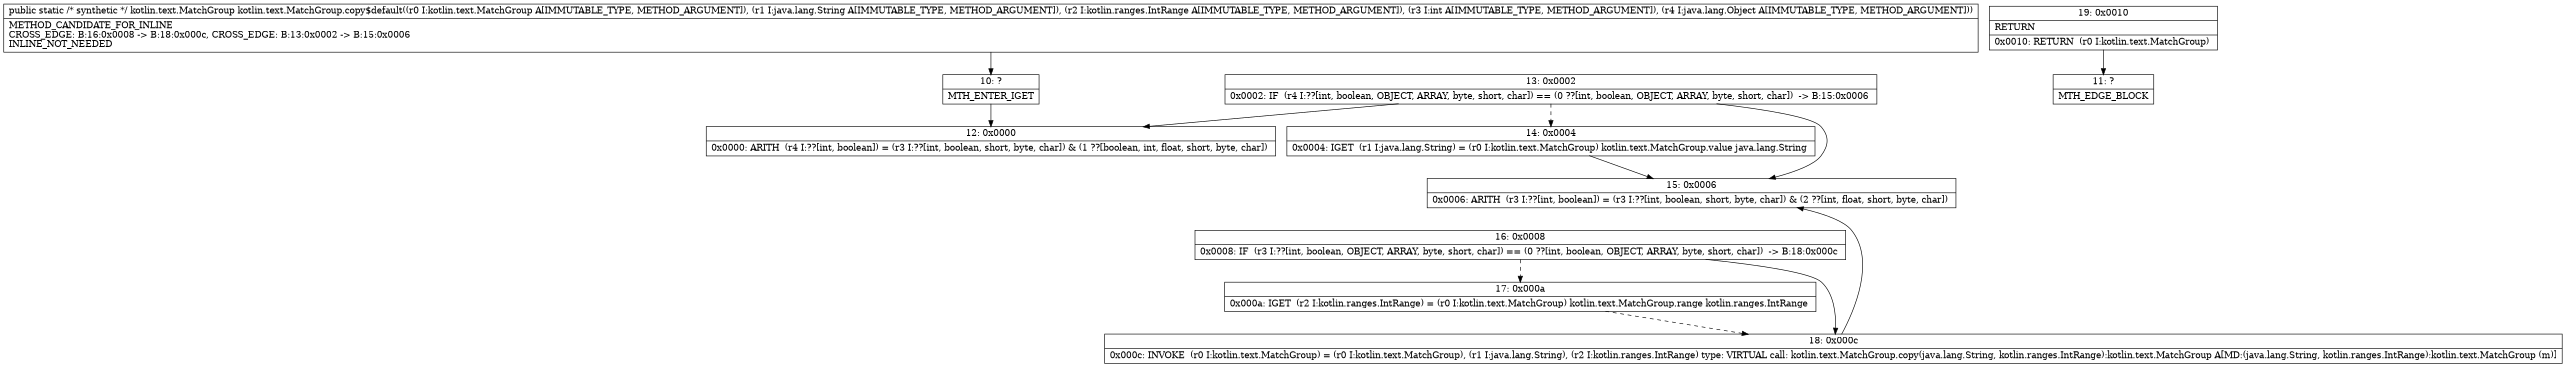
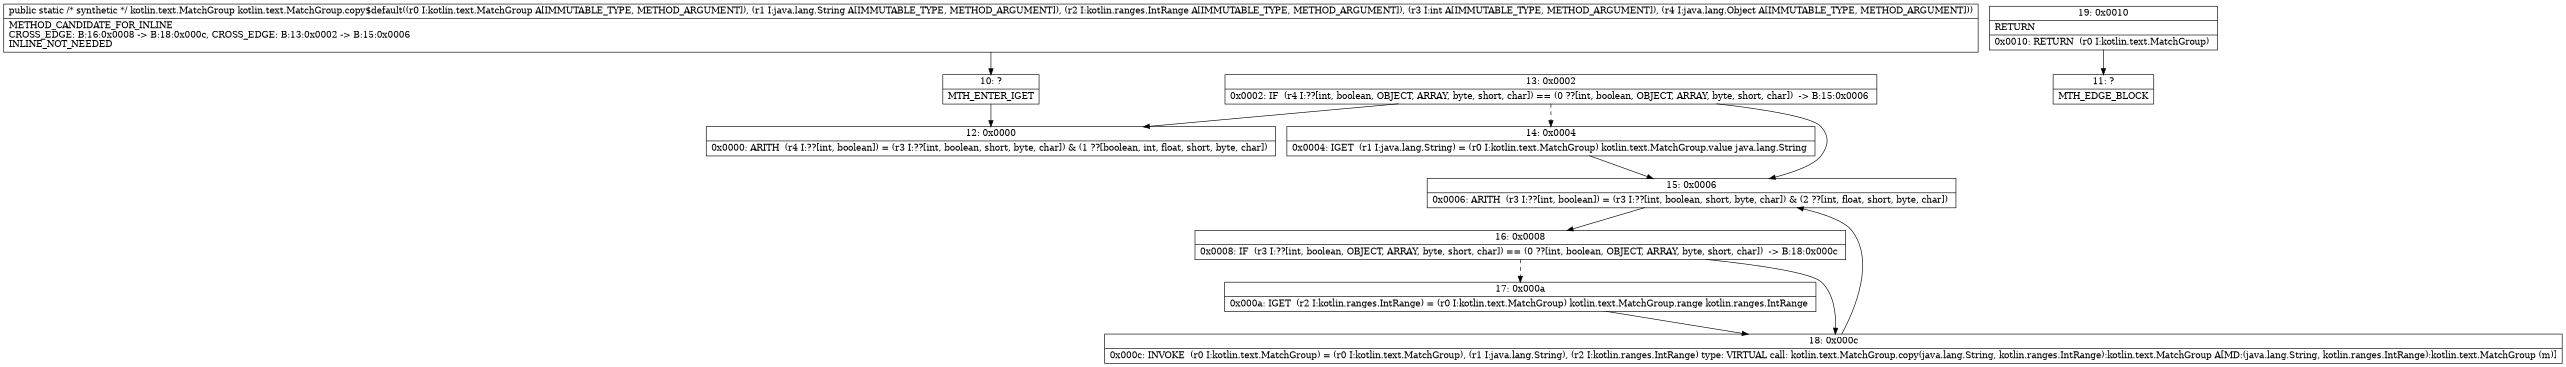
edge "15: 0x0006" -> "16: 0x0008": added
edge "17: 0x000a" -> "18: 0x000c": style dashed -> solid
